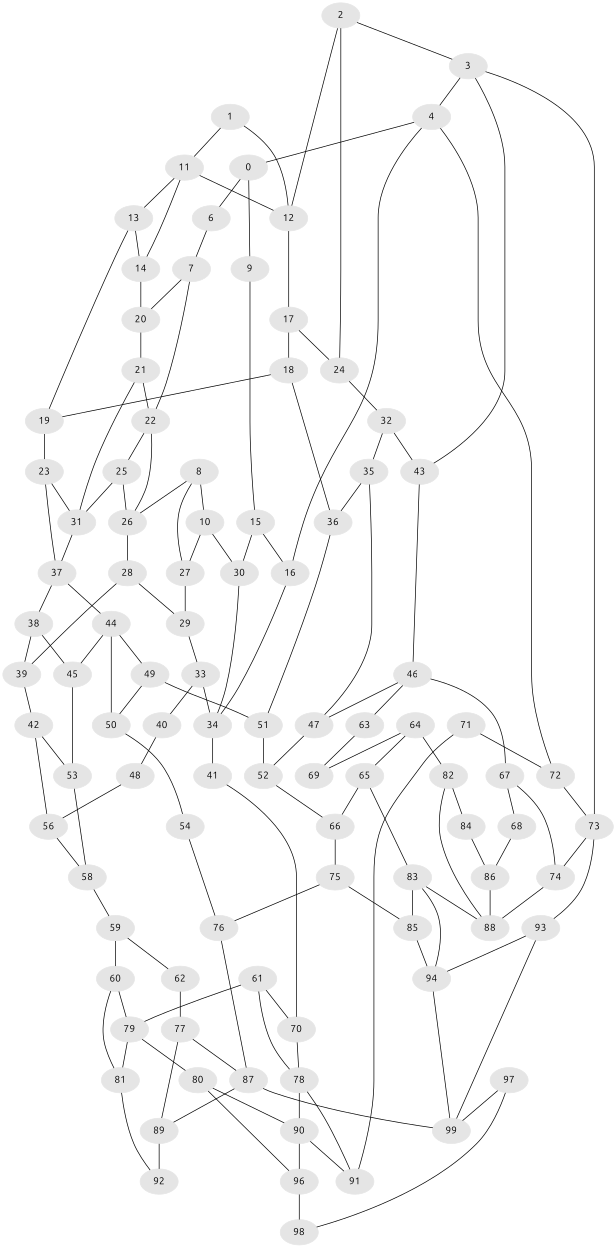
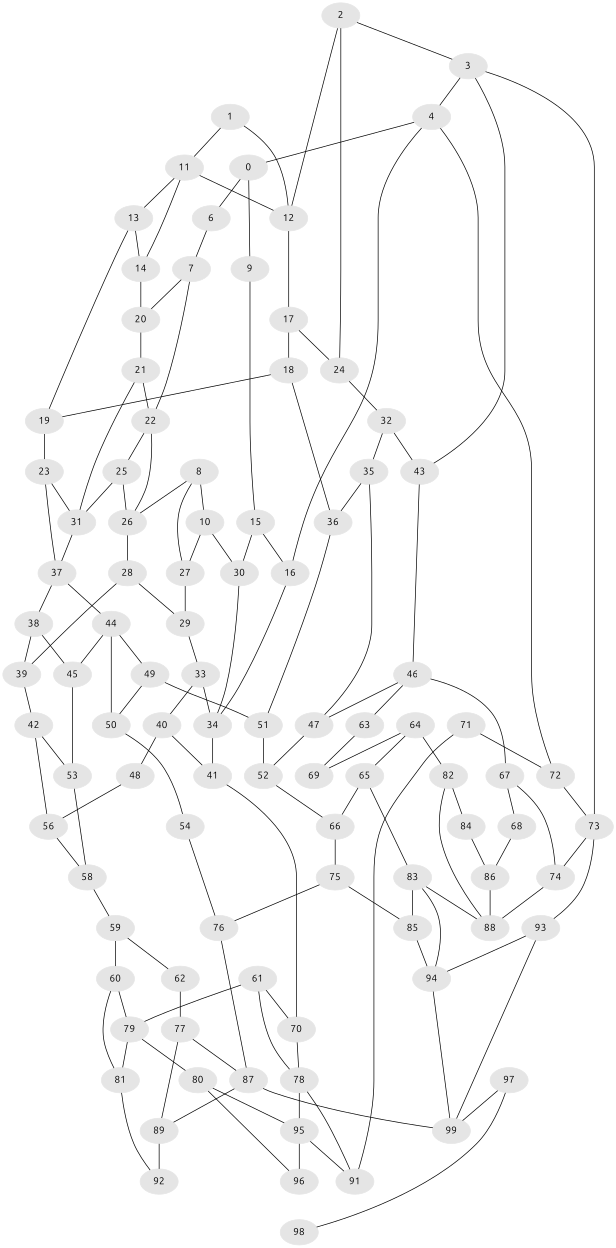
edge "40" -- "41": added
node "90": label "90" -> "95"
edge "96" -- "98": removed
